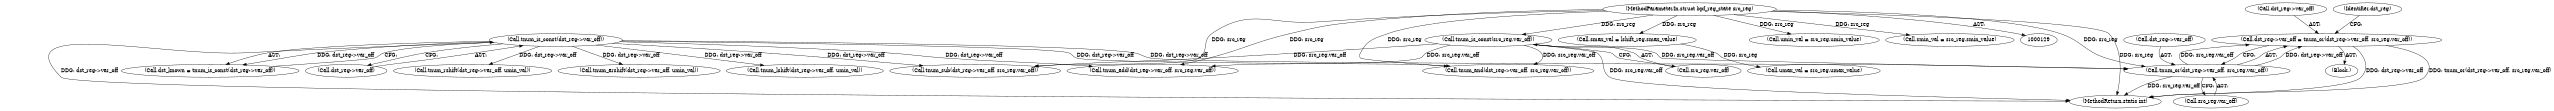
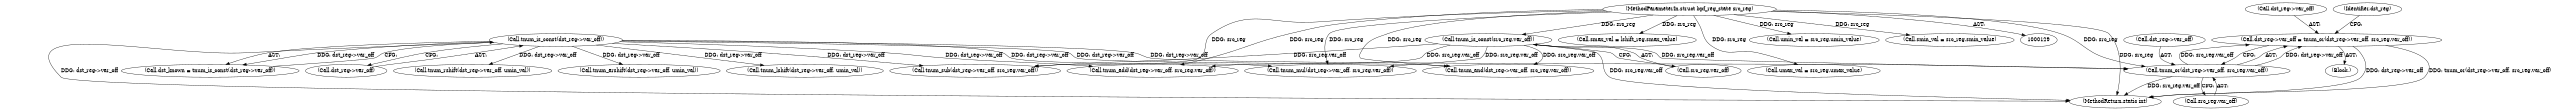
edge "(Call,smax_val = lshift_reg.smax_value)" -> "(Call,umax_val = src_reg.umax_value)": now "(MethodParameterIn,struct bpf_reg_state src_reg)" -> "(Call,umax_val = src_reg.umax_value)"
node "(Call,tnum_mul(dst_reg->var_off, src_reg.var_off))": added
